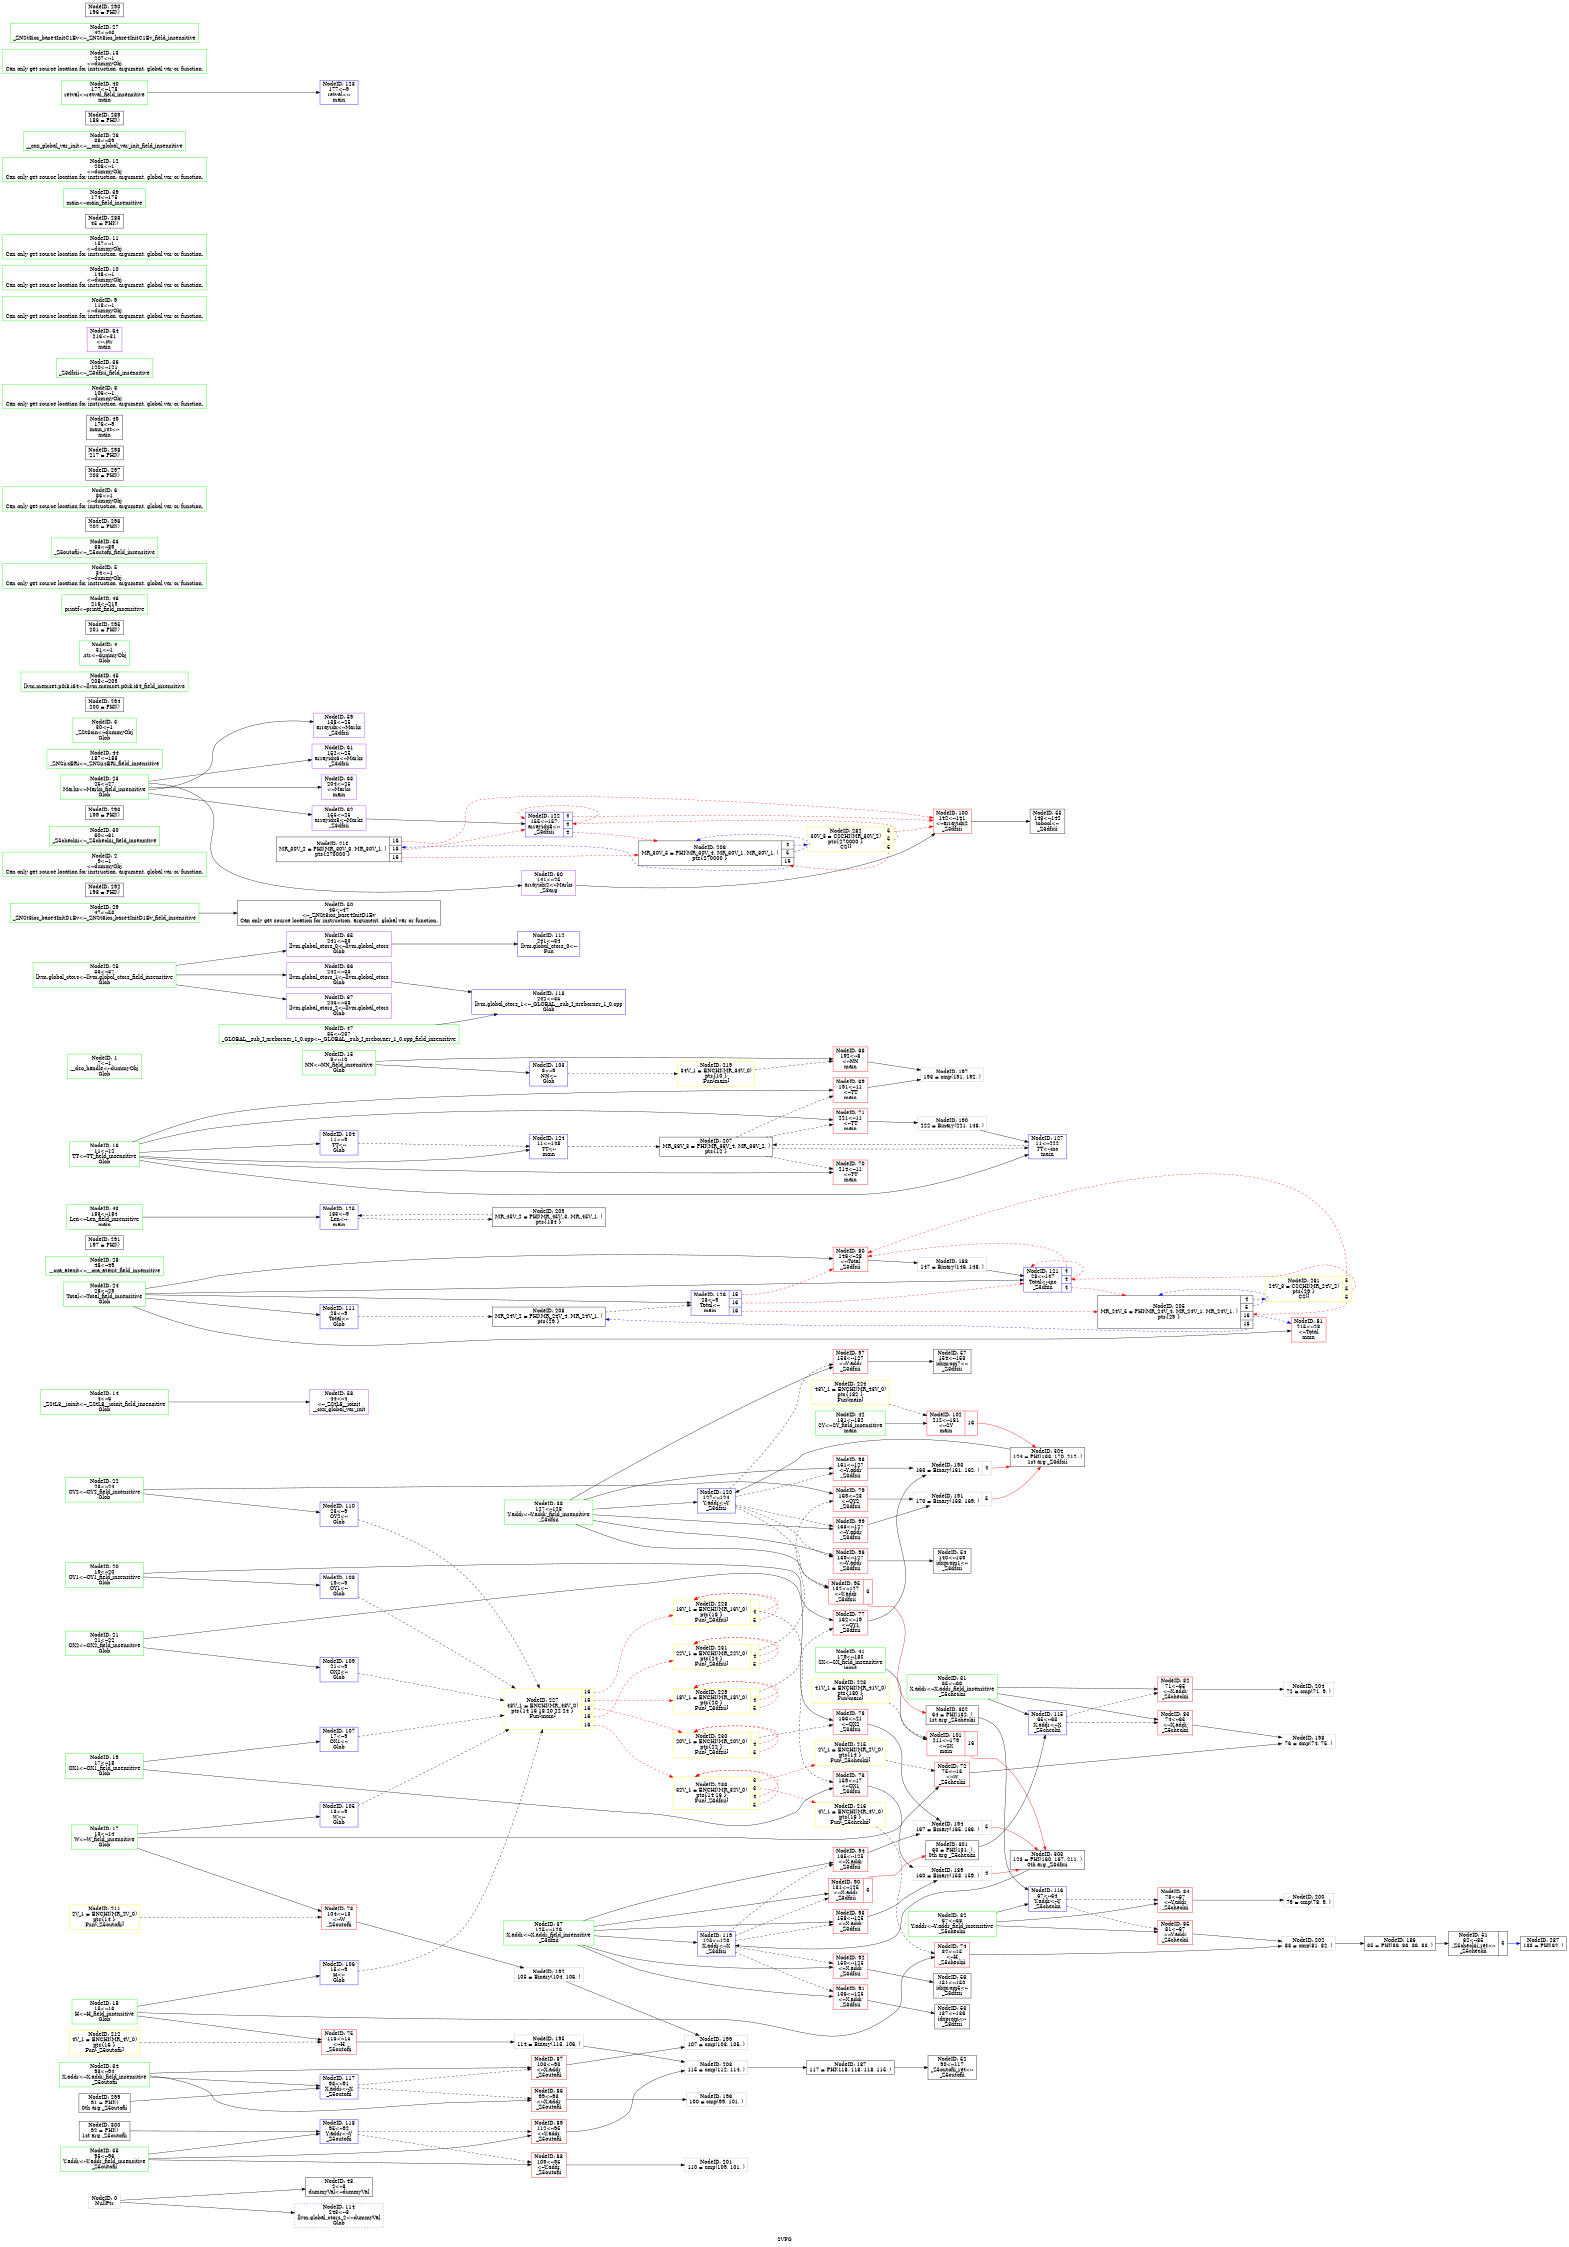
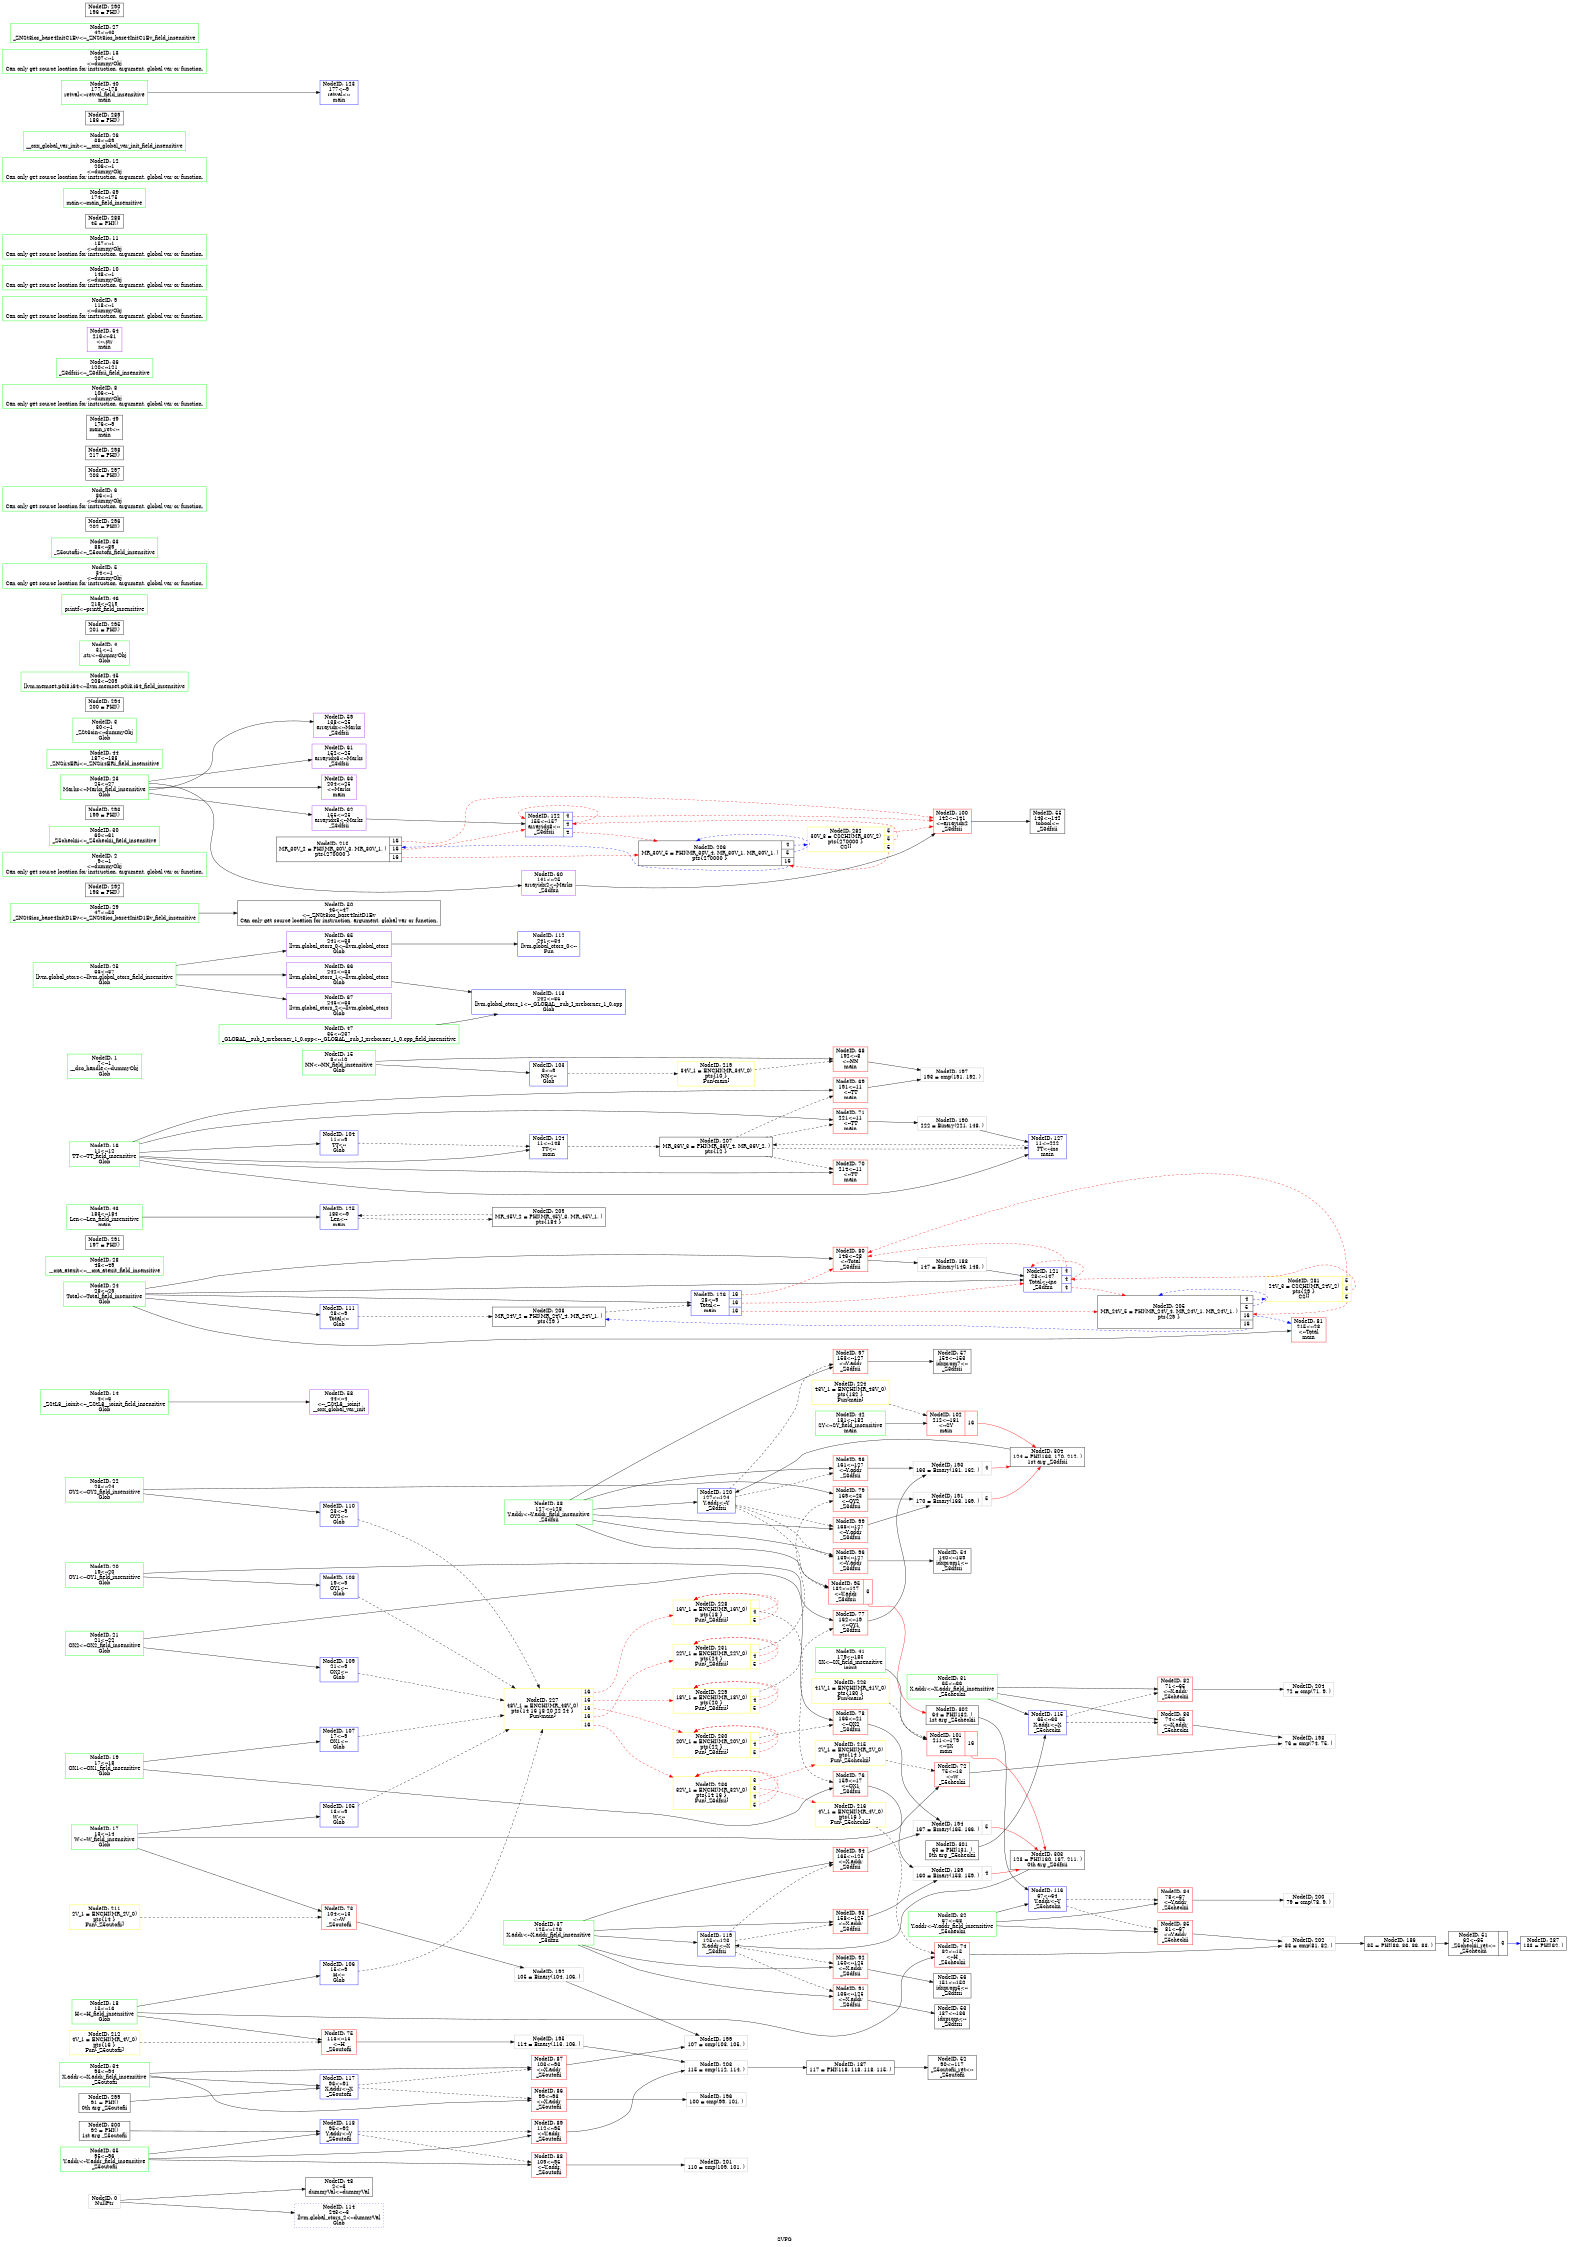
node "NodeID: 60": text "_Z3arg" -> "_Z3dfsii"
node "NodeID: 90": removed
